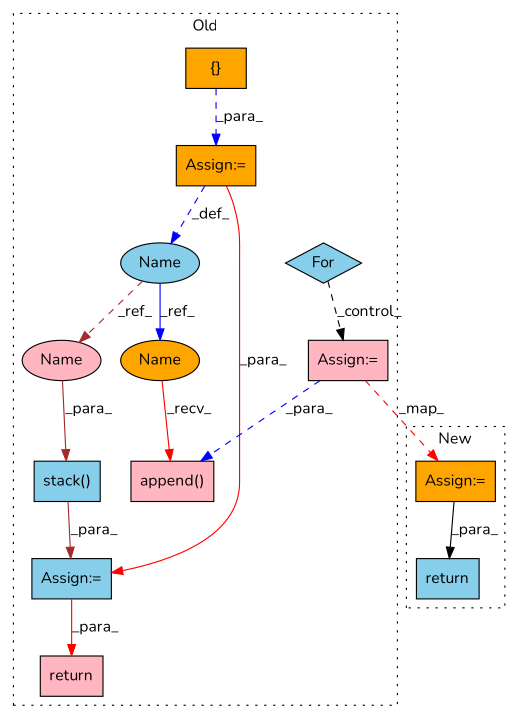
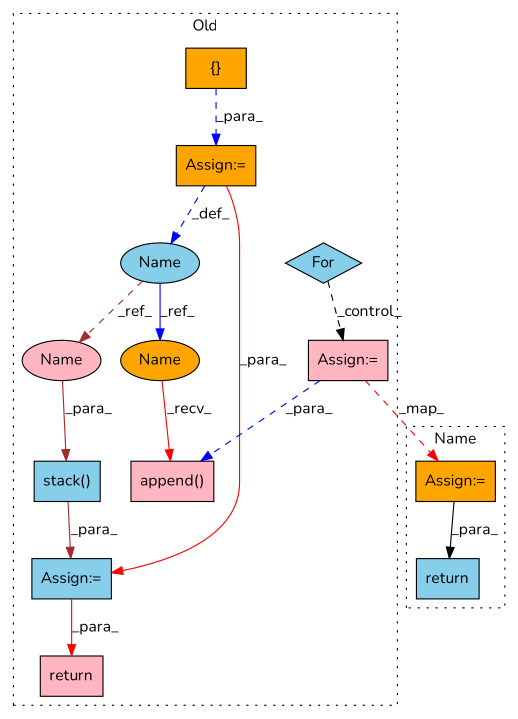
cluster "New": label "New" -> "Name"
